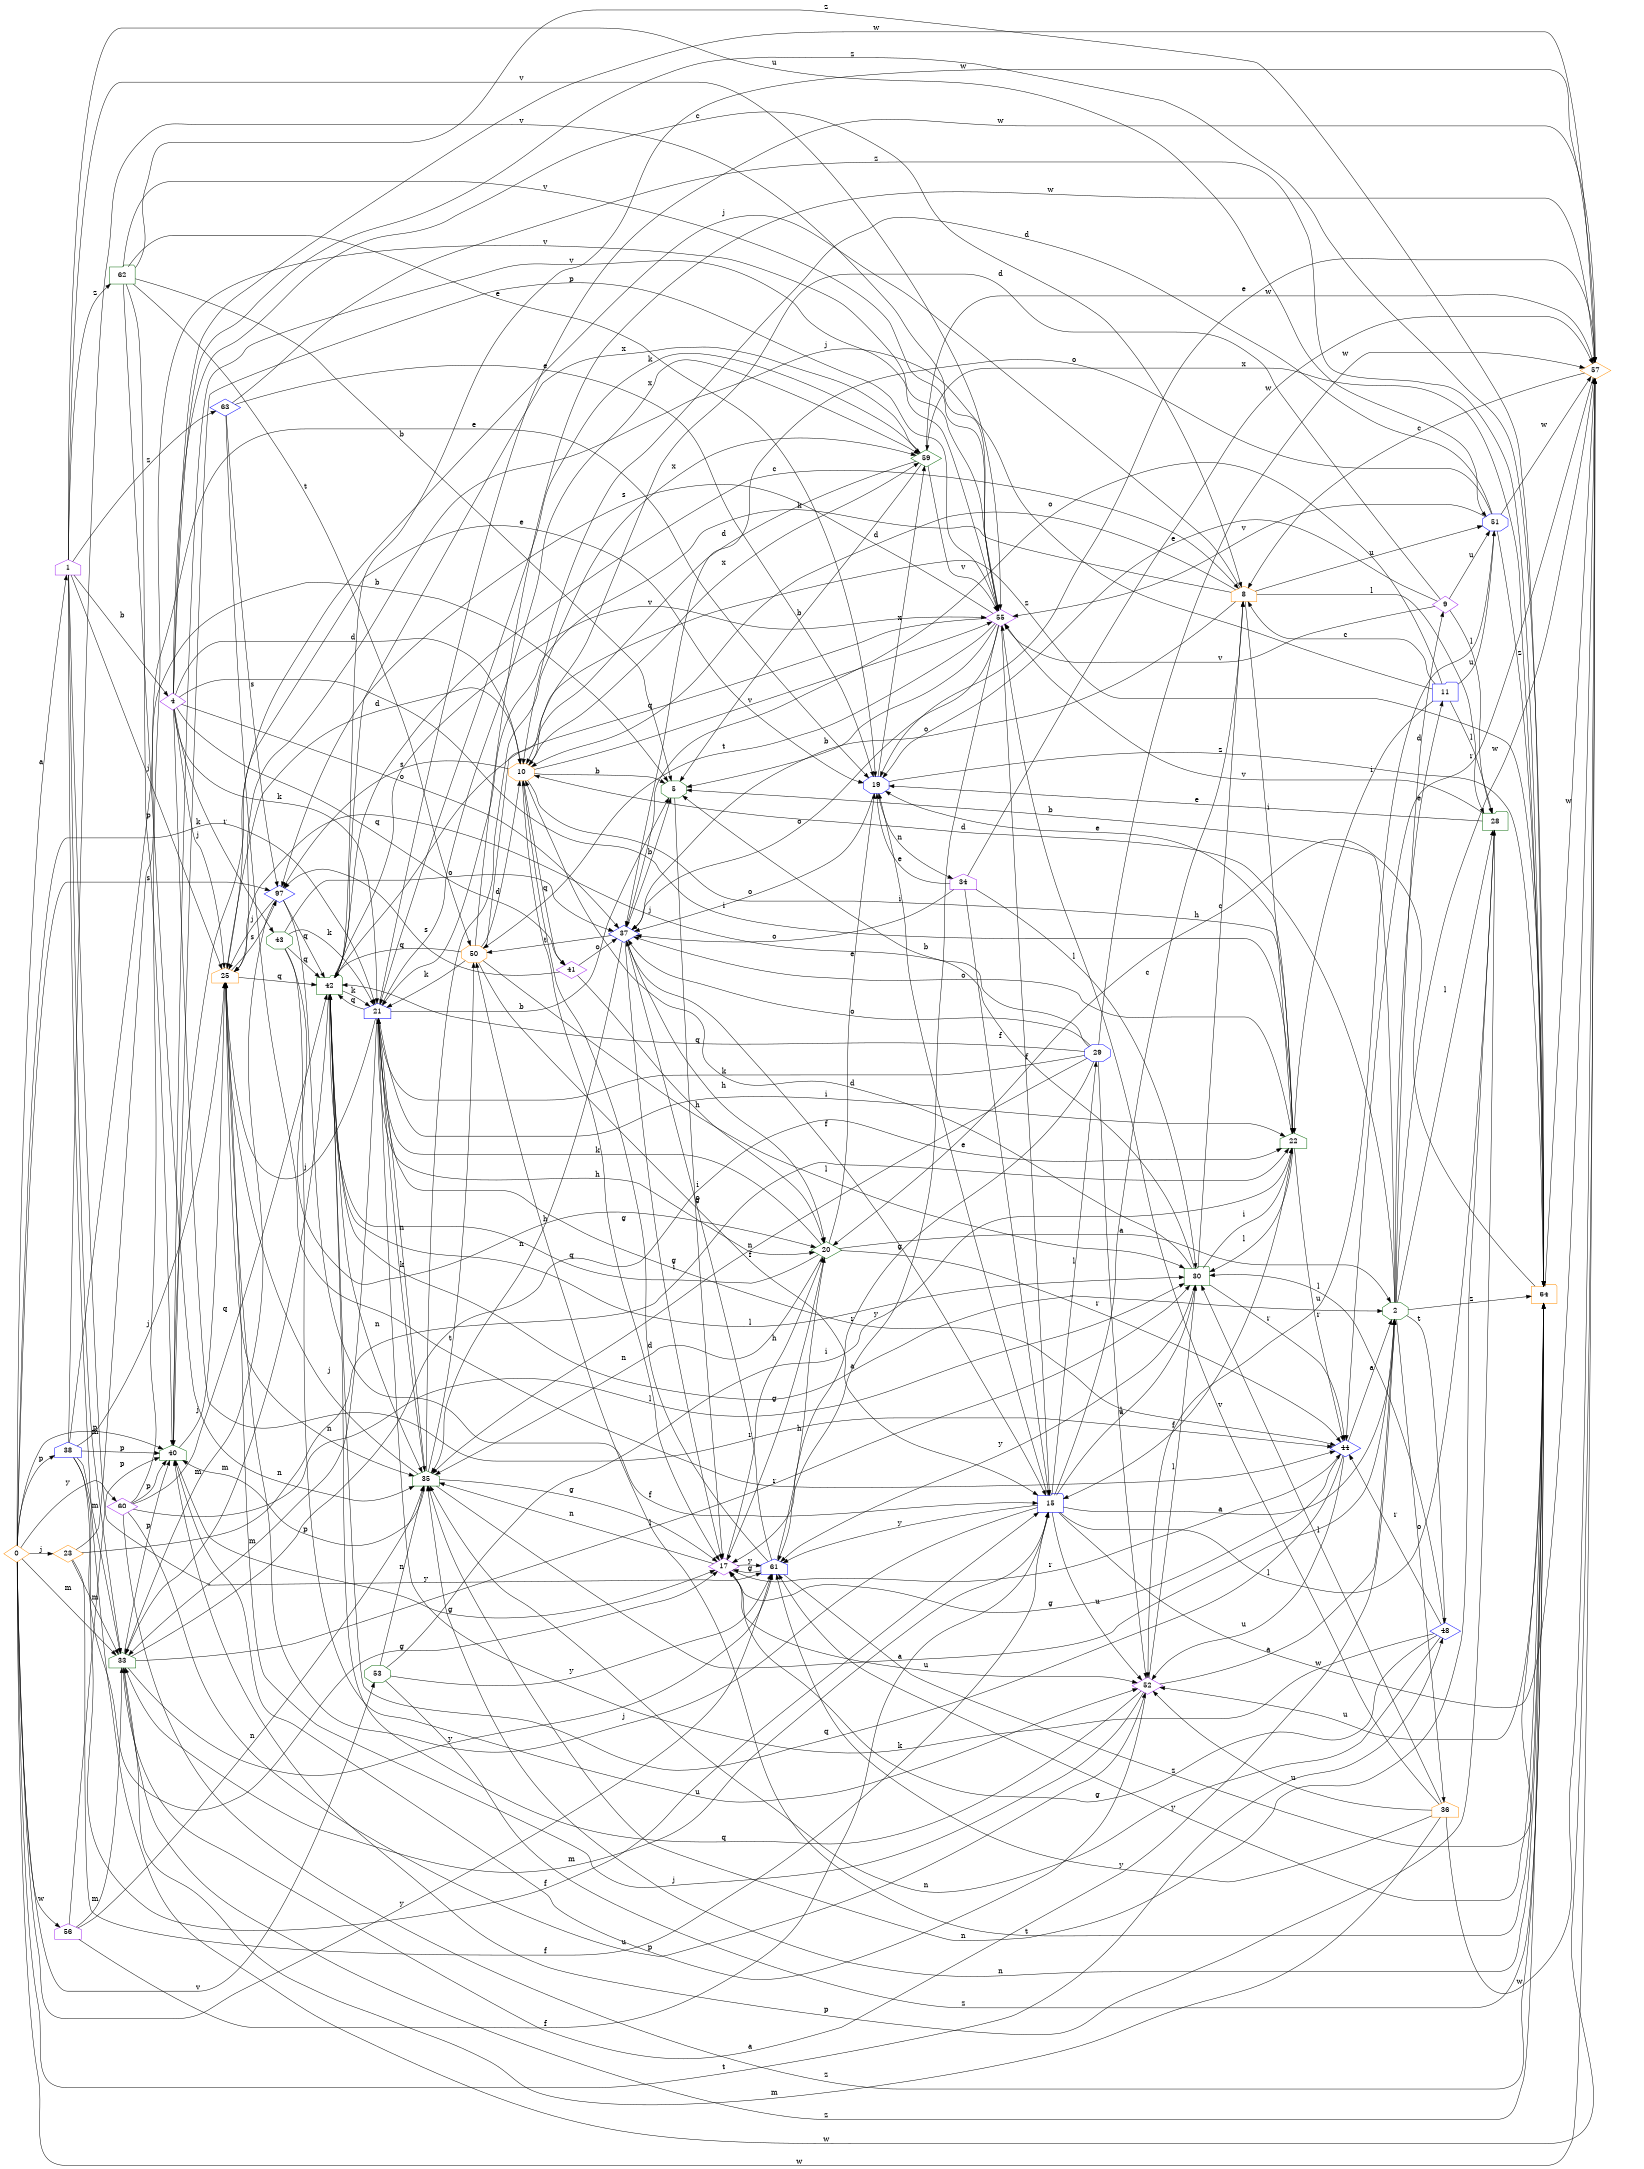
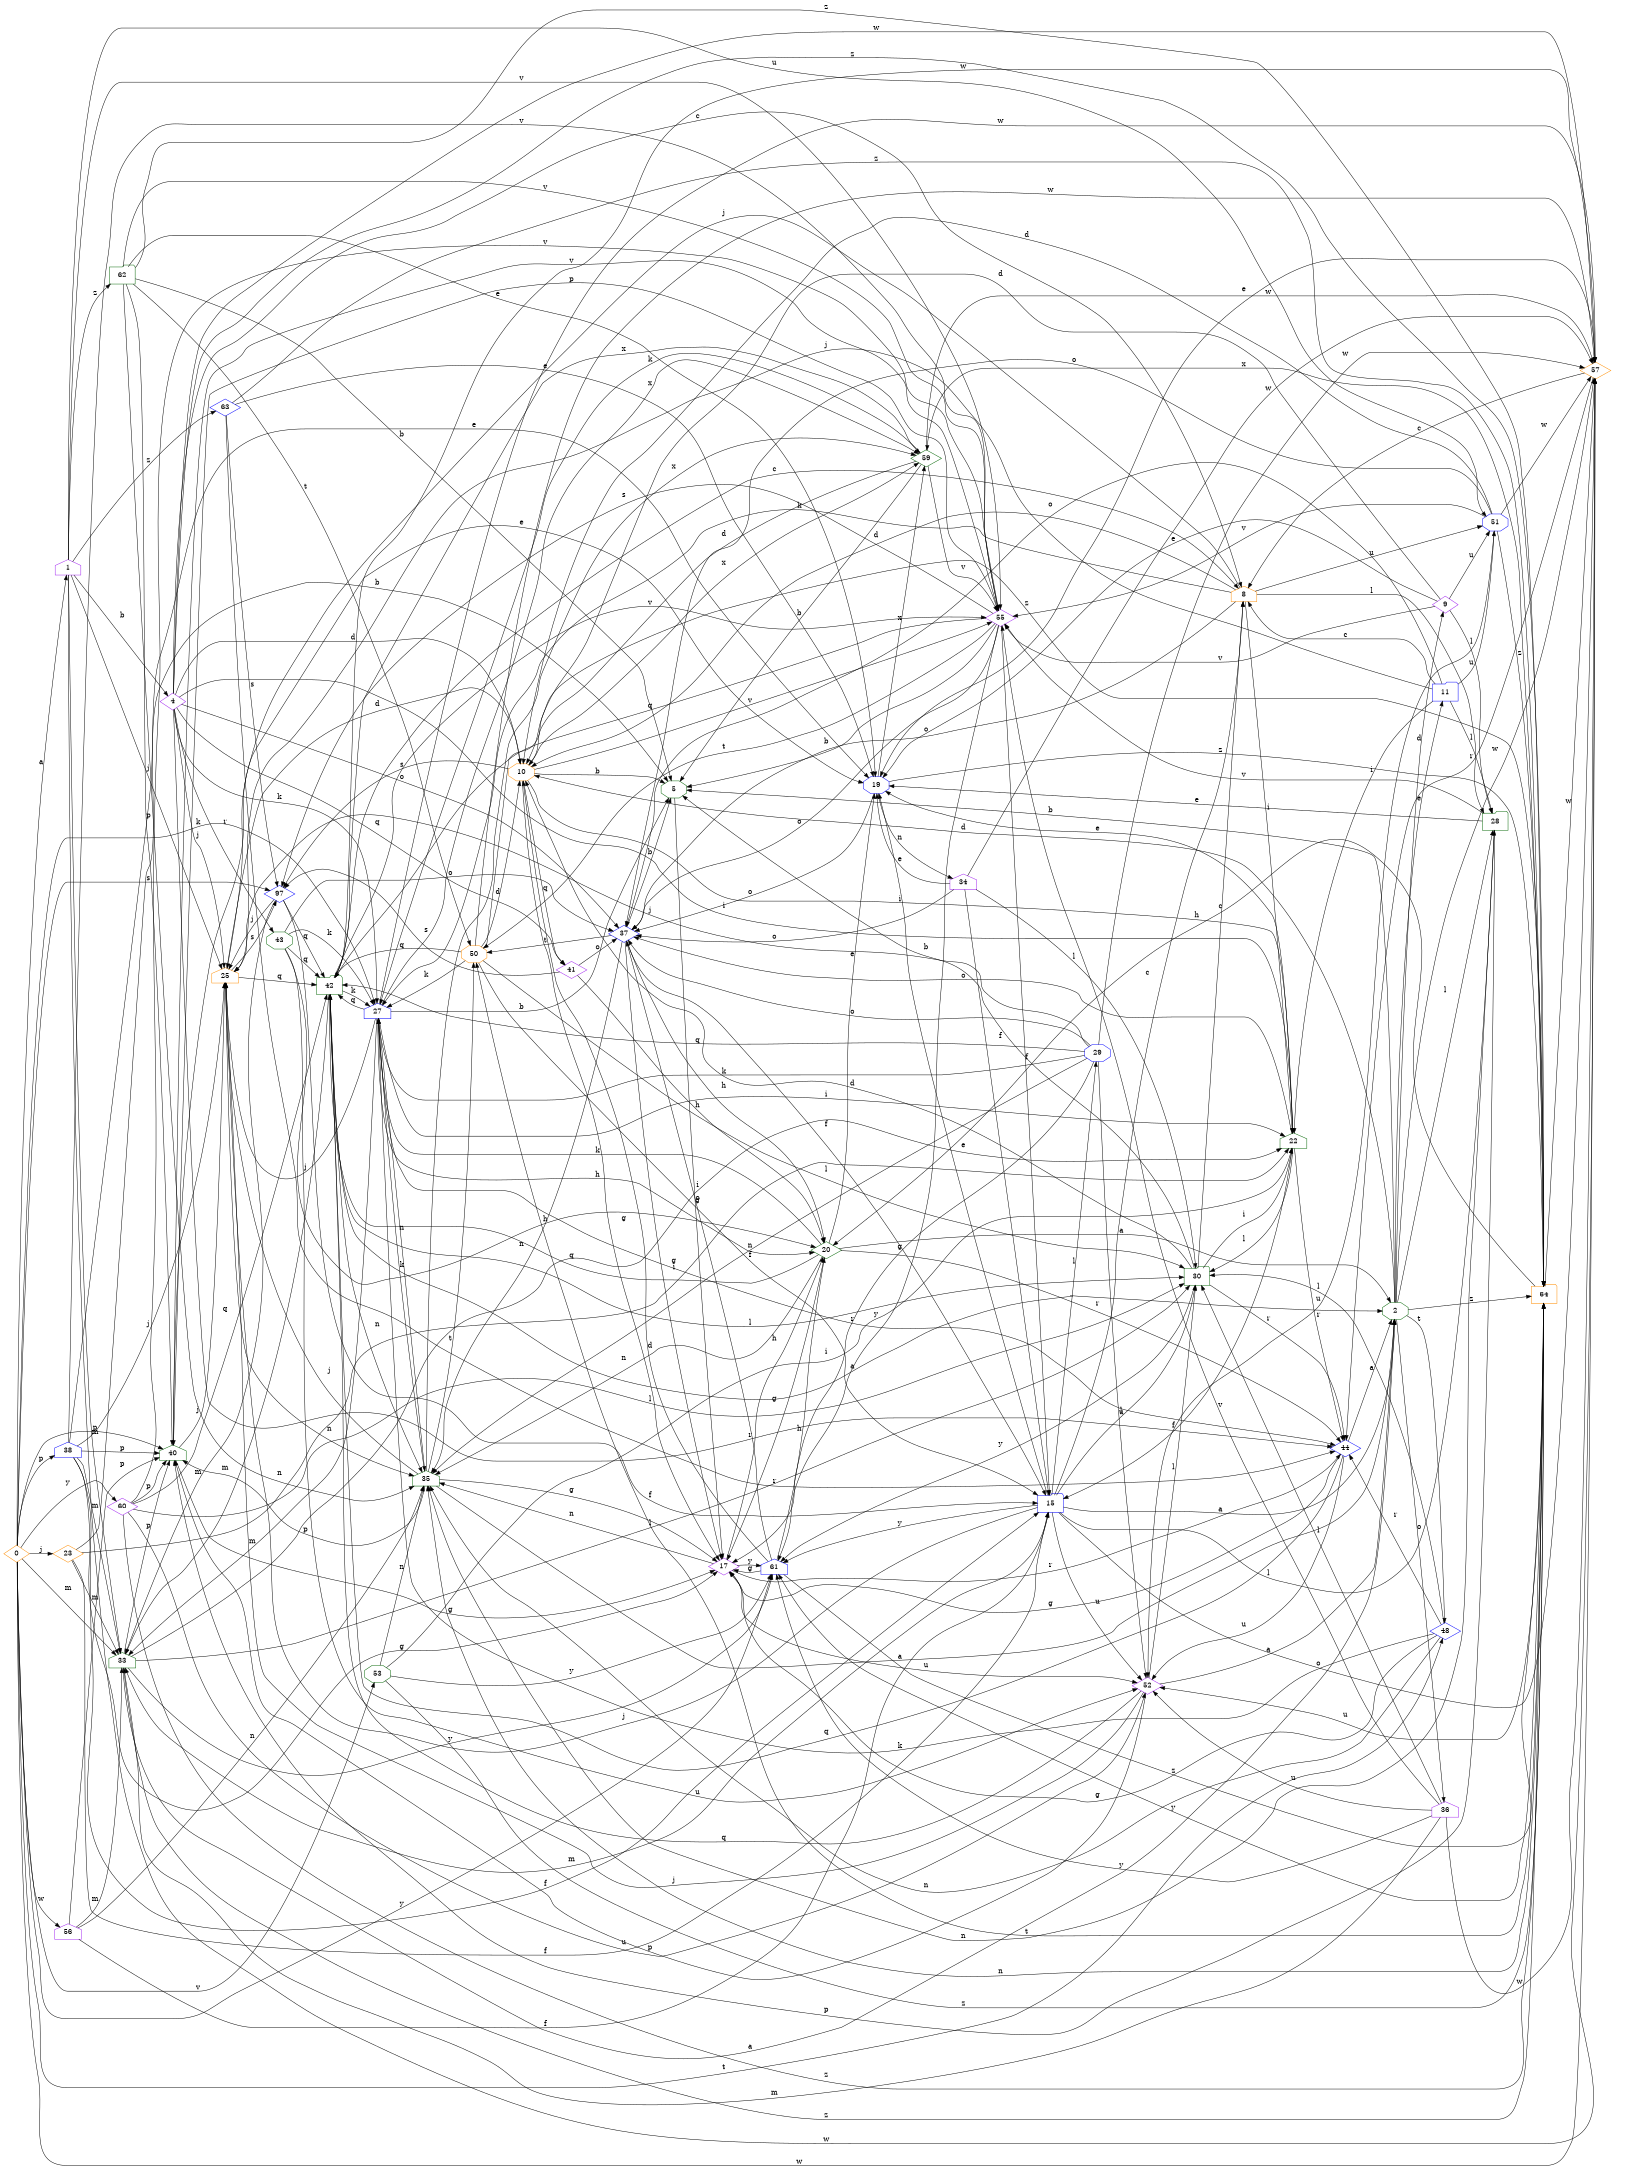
node "21": label "21" -> "27"
edge "1" -> "61": removed, label "y"
edge "15" -> "57": label "w" -> "o"
node "36": color darkorange -> purple
